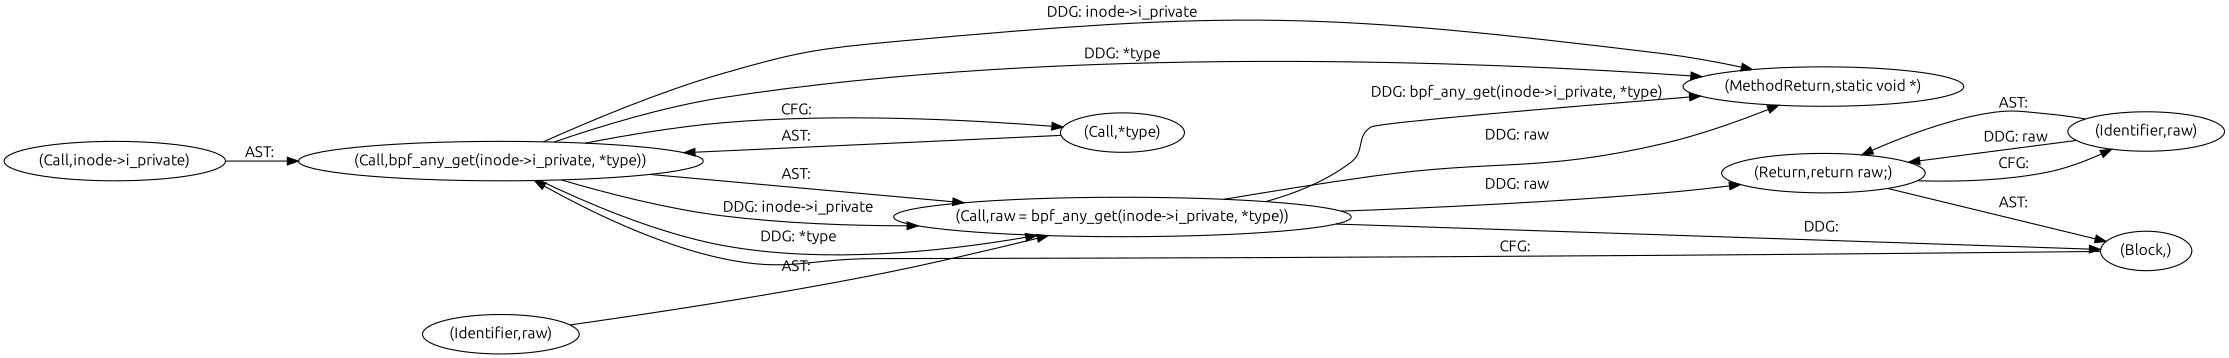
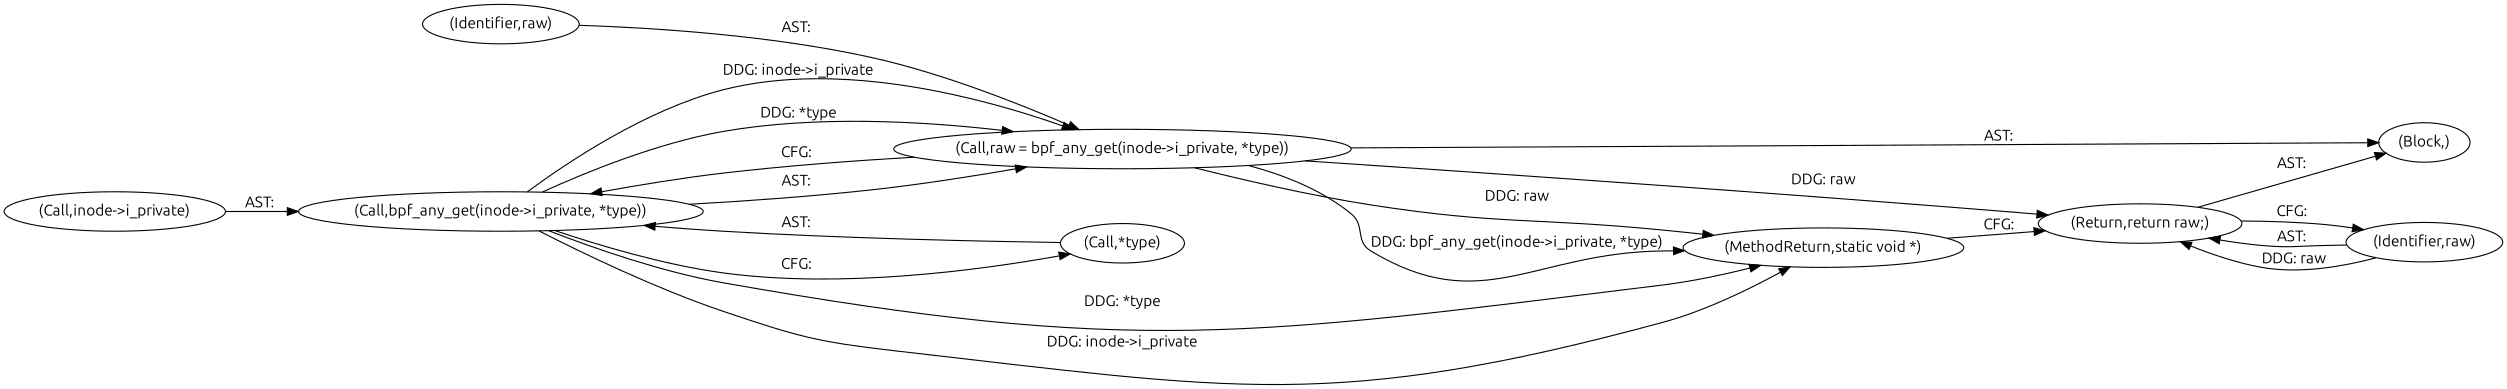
edge "(Call,raw = bpf_any_get(inode->i_private, *type))" -> "(Block,)": label "DDG: " -> "AST: "
edge "(MethodReturn,static void *)" -> "(Return,return raw;)": added, label "CFG:"
edge "(Block,)" -> "(Call,bpf_any_get(inode->i_private, *type))": now "(Call,raw = bpf_any_get(inode->i_private, *type))" -> "(Call,bpf_any_get(inode->i_private, *type))"
